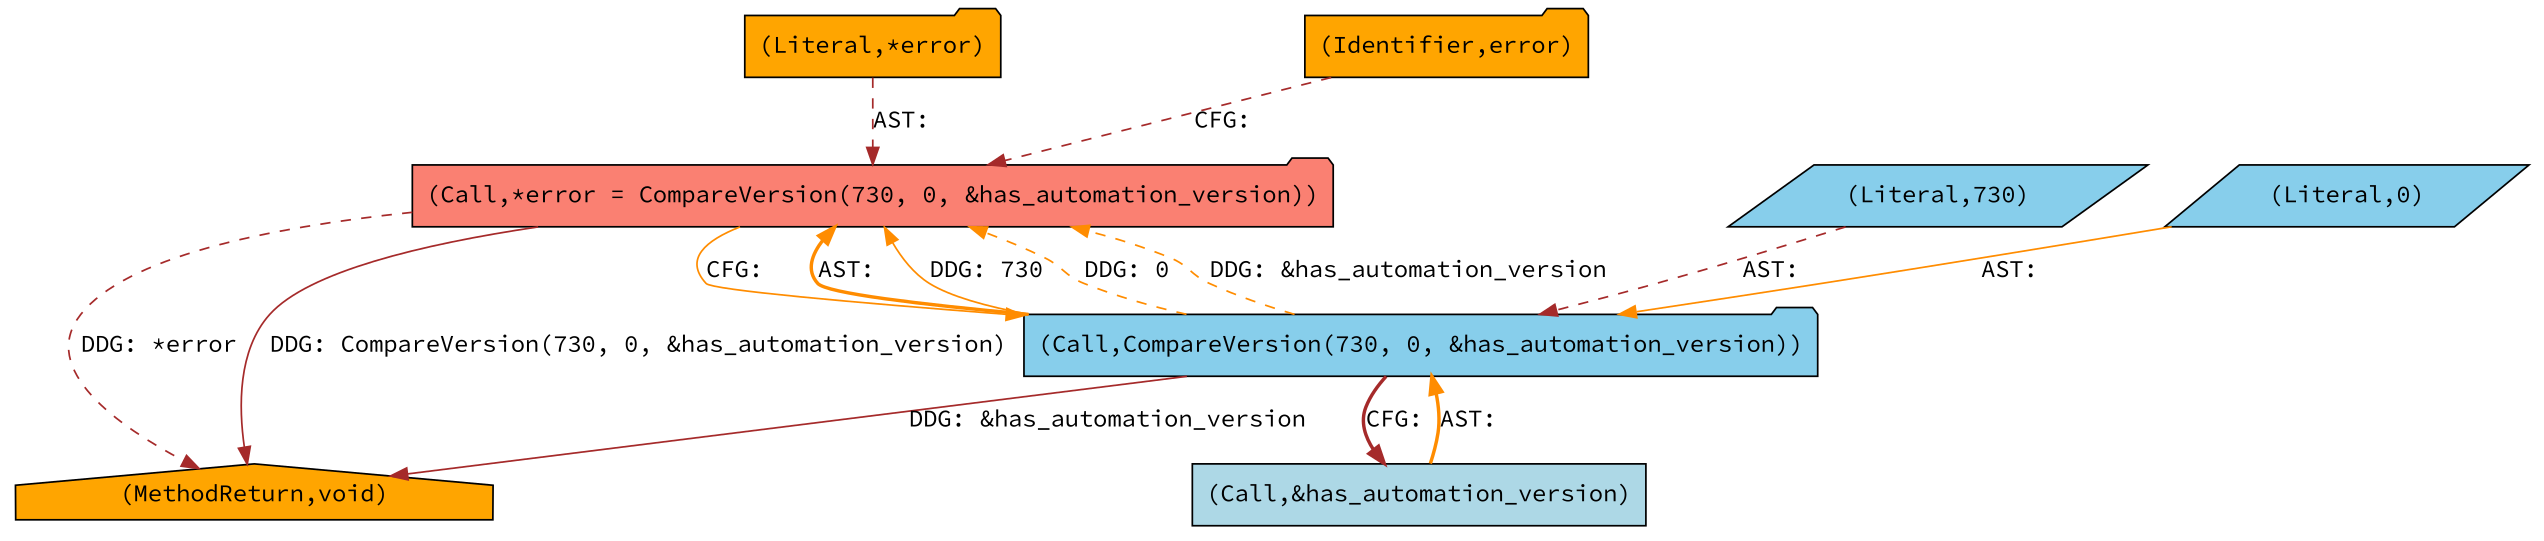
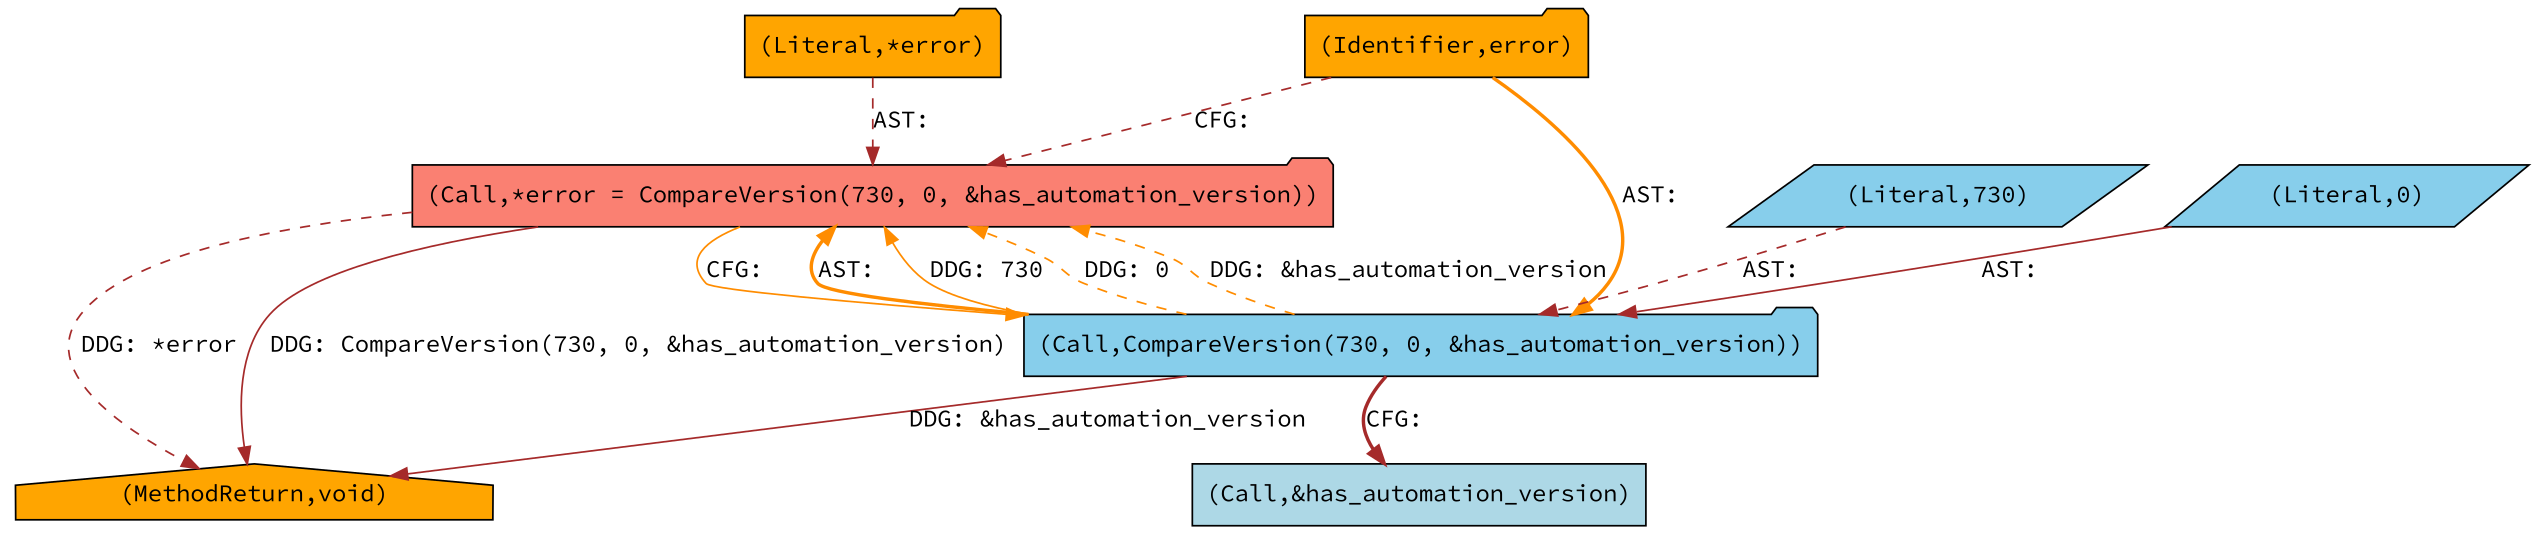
edge "(Literal,0)" -> "(Call,CompareVersion(730, 0, &has_automation_version))": color darkorange -> brown
edge "(Call,&has_automation_version)" -> "(Call,CompareVersion(730, 0, &has_automation_version))": now "(Identifier,error)" -> "(Call,CompareVersion(730, 0, &has_automation_version))"
